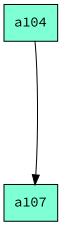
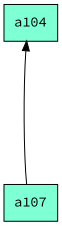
edge "a104" -> "a107": reversed
